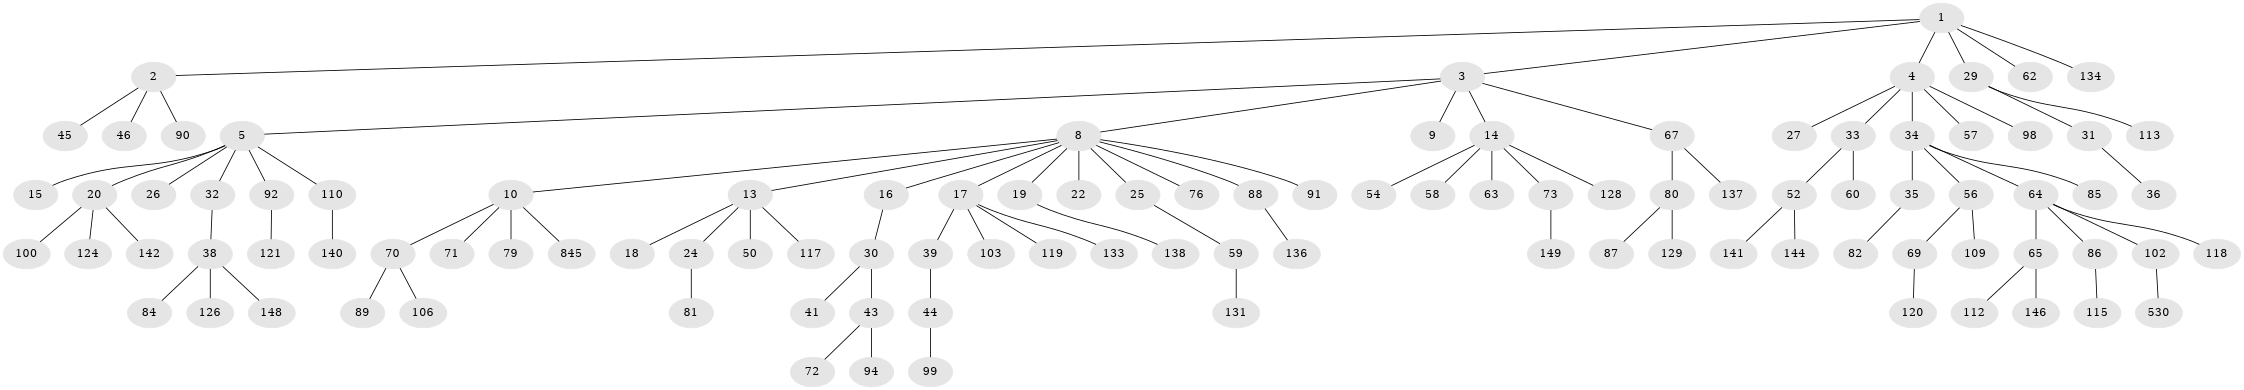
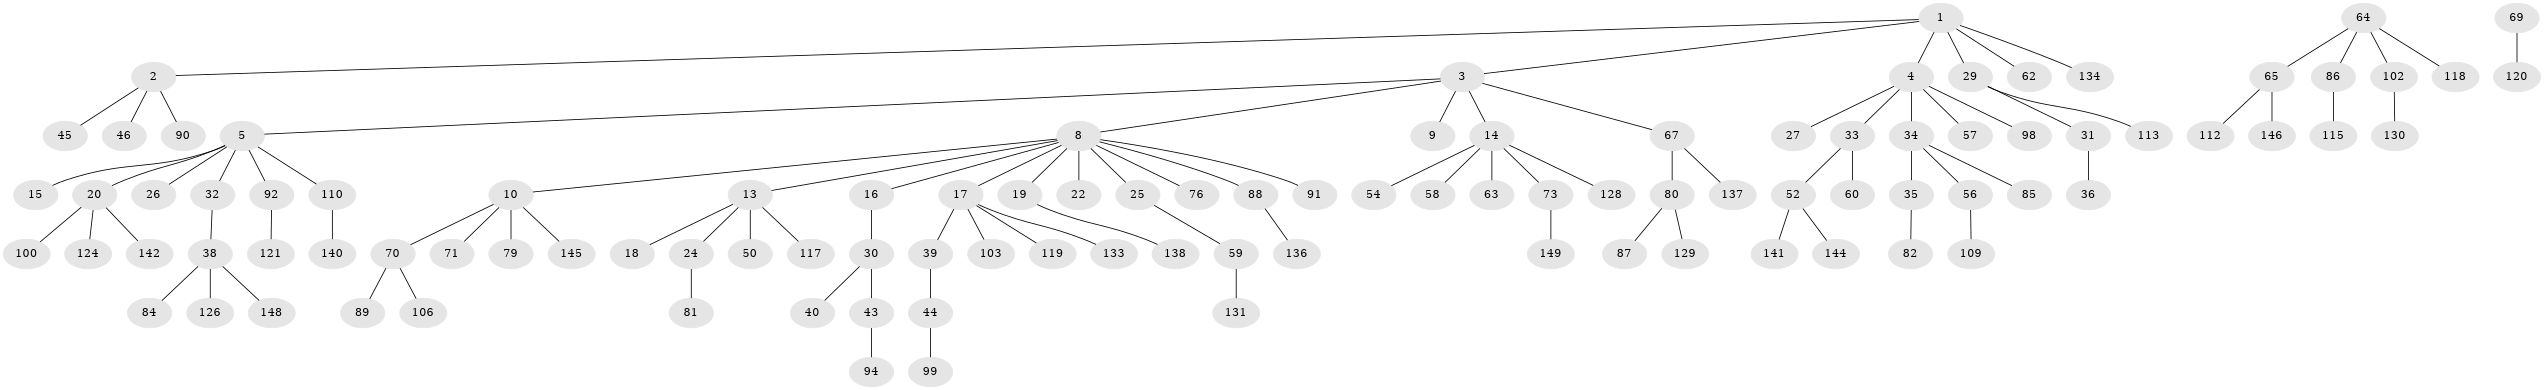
edge "34" -- "64": removed
edge "56" -- "69": removed
node "845": label "845" -> "145"
node "41": label "41" -> "40"
node "530": label "530" -> "130"
node "72": removed
